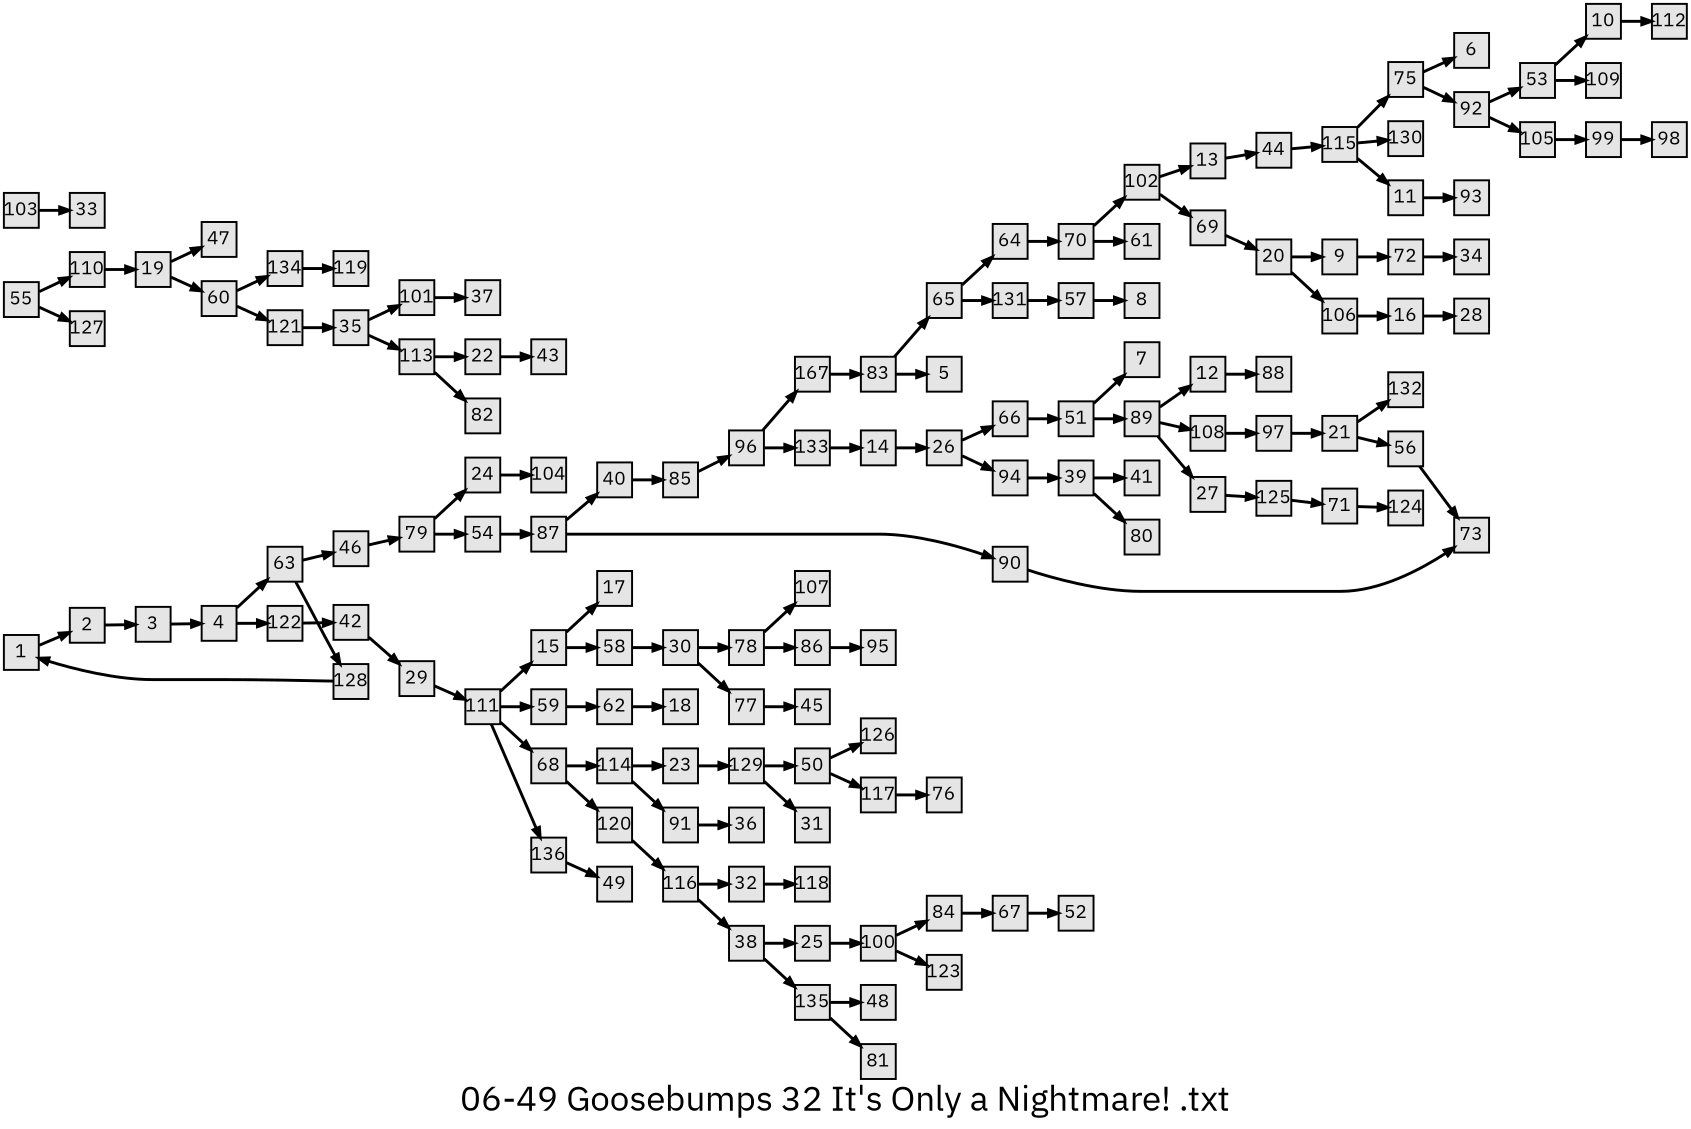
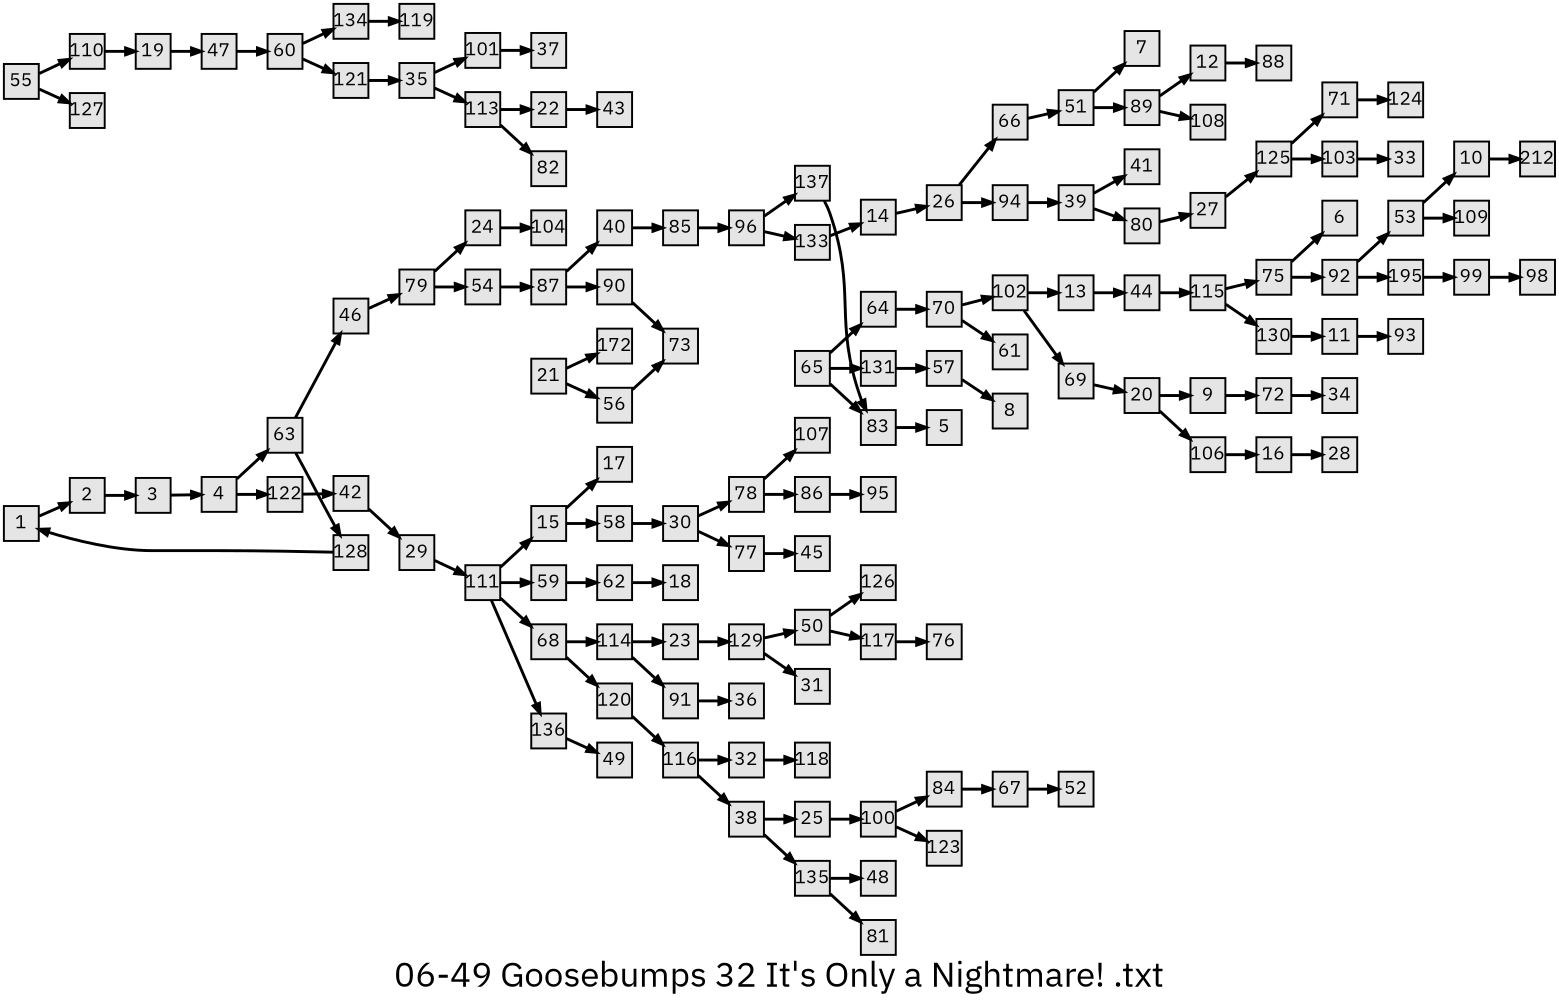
node "112": label "112" -> "212"
node "105": label "105" -> "195"
edge "125" -> "103": added
edge "115" -> "11": now "130" -> "11"
edge "19" -> "60": now "47" -> "60"
edge "83" -> "65": reversed
node "167": label "167" -> "137"
node "132": label "132" -> "172"
node "97": removed
edge "89" -> "27": now "80" -> "27"
